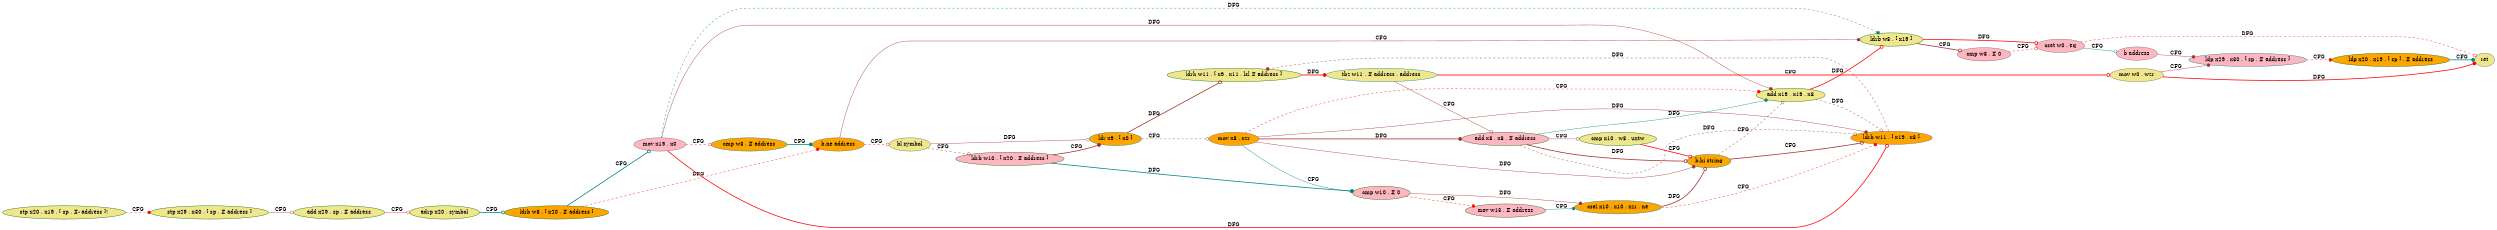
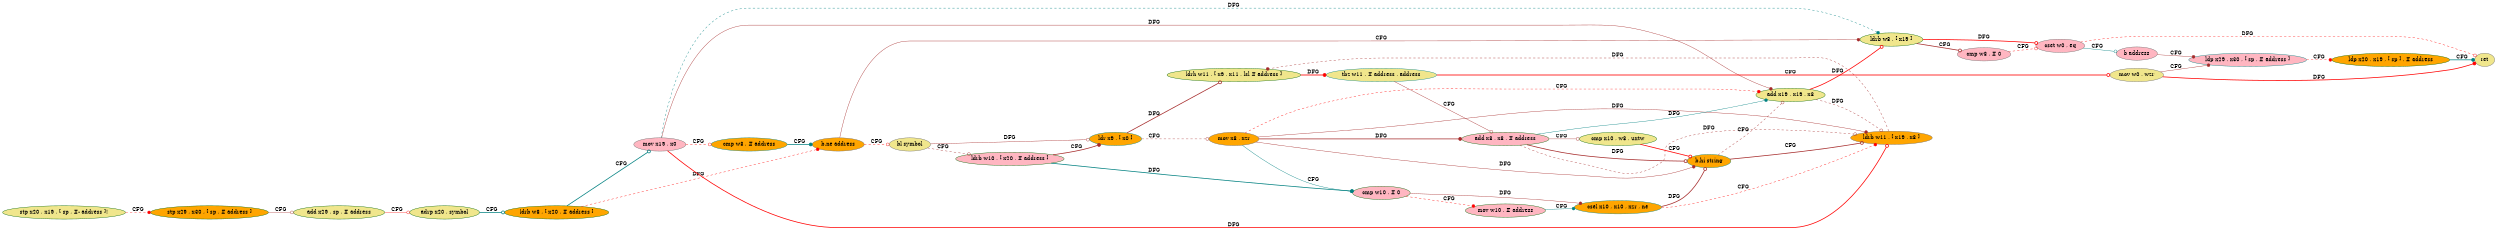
node "mov w13 , # address": label "mov w13 , # address" -> "mov w10 , # address"
node "stp x29 , x30 , [ sp , # address ]": fillcolor khaki -> orange
